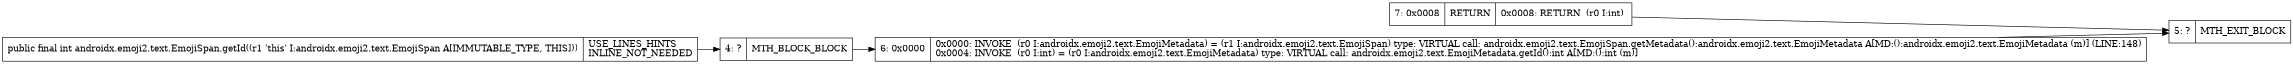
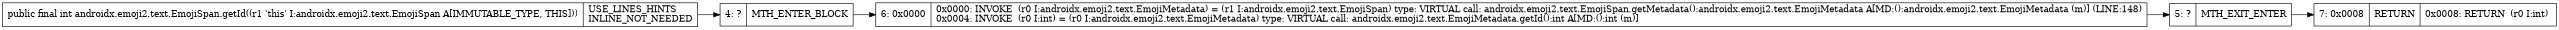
edge "7: 0x0008" -> "5: ?": reversed
node "5: ?": text "MTH_EXIT_BLOCK" -> "MTH_EXIT_ENTER"
node "4: ?": text "MTH_BLOCK_BLOCK" -> "MTH_ENTER_BLOCK"
